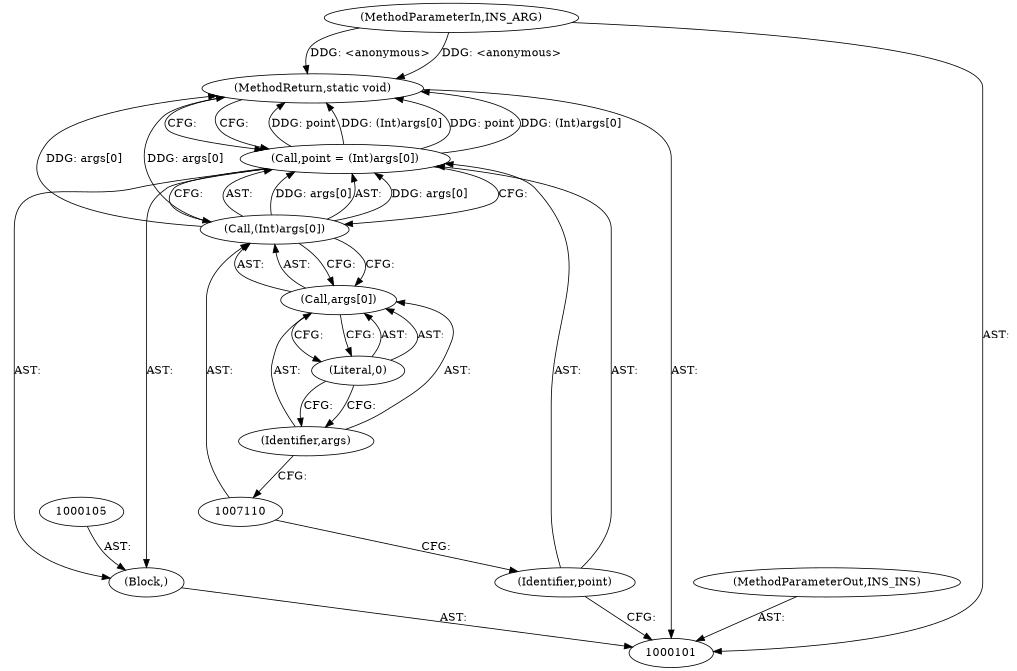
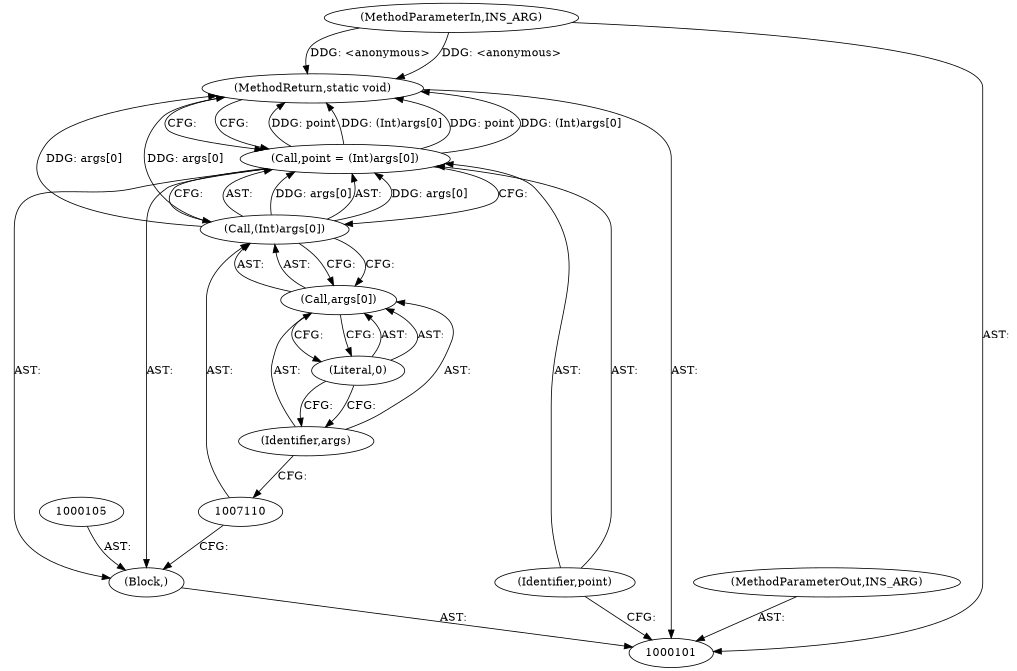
edge "1007110" -> "(Identifier,point)": now "1007110" -> "(Block,)"
node "(MethodParameterOut,INS_INS)": label "(MethodParameterOut,INS_INS)" -> "(MethodParameterOut,INS_ARG)"
